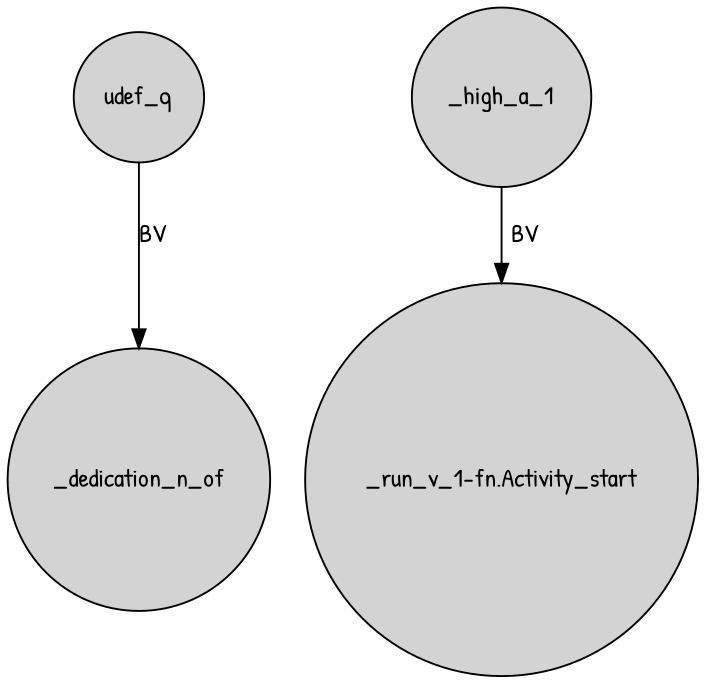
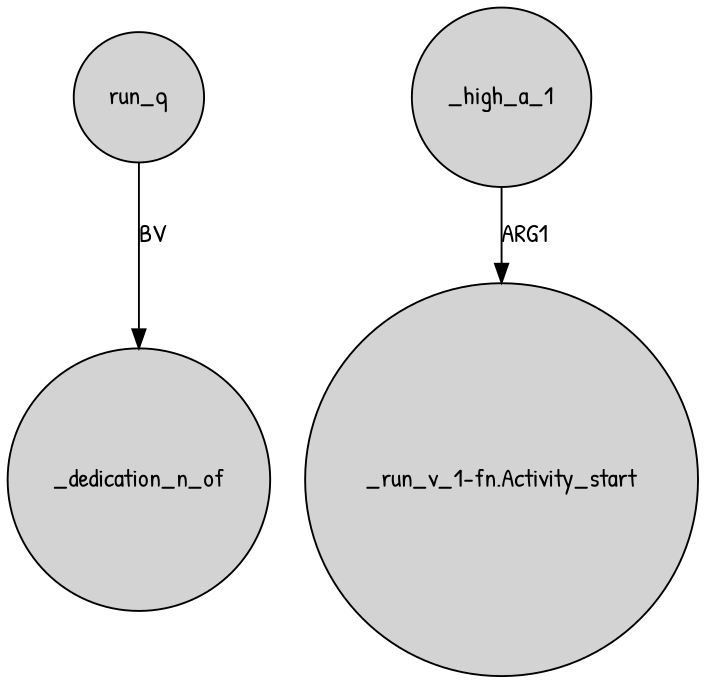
node "udef_q": label "udef_q" -> "run_q"
edge "_high_a_1" -> "_run_v_1-fn.Activity_start": label "BV" -> "ARG1"
